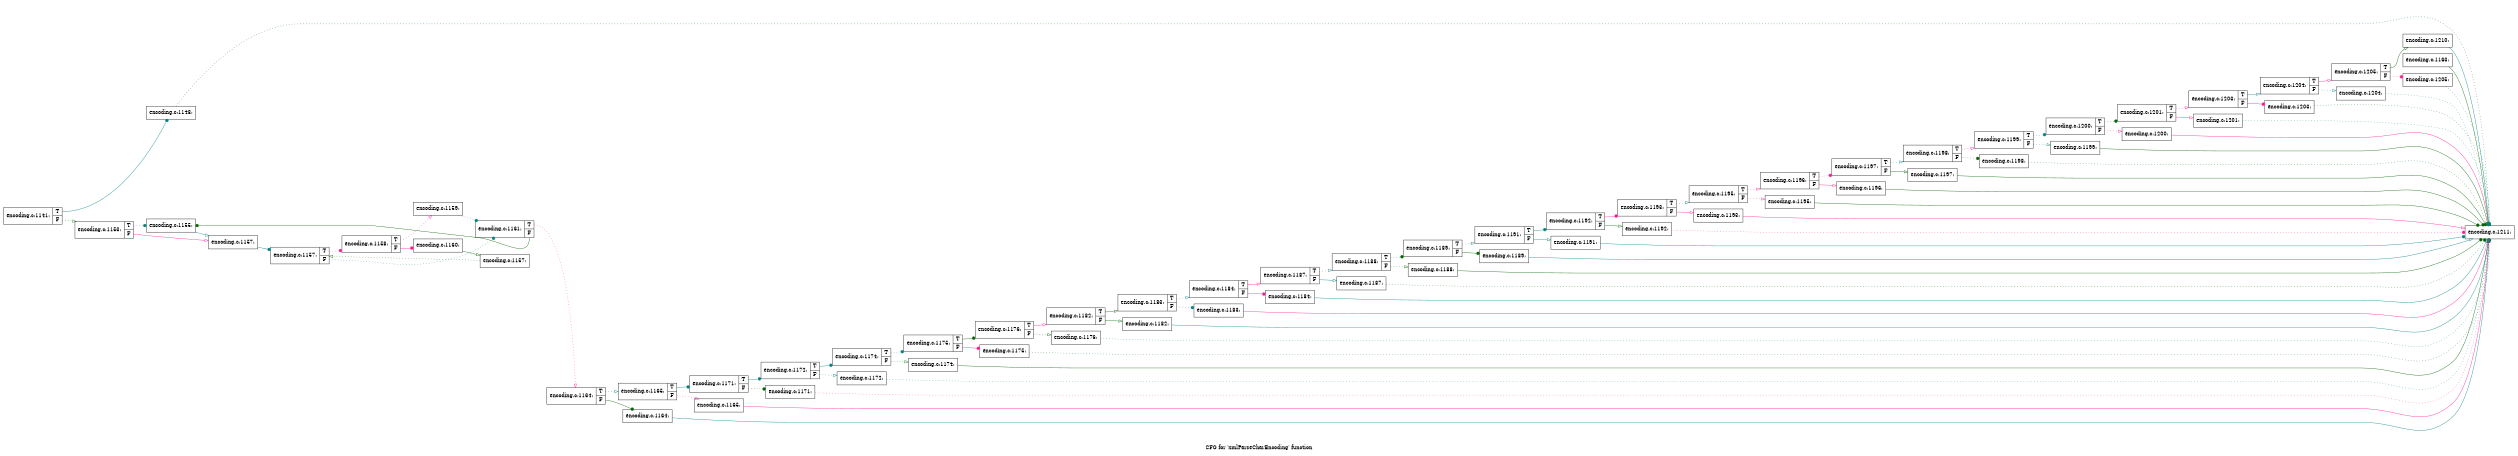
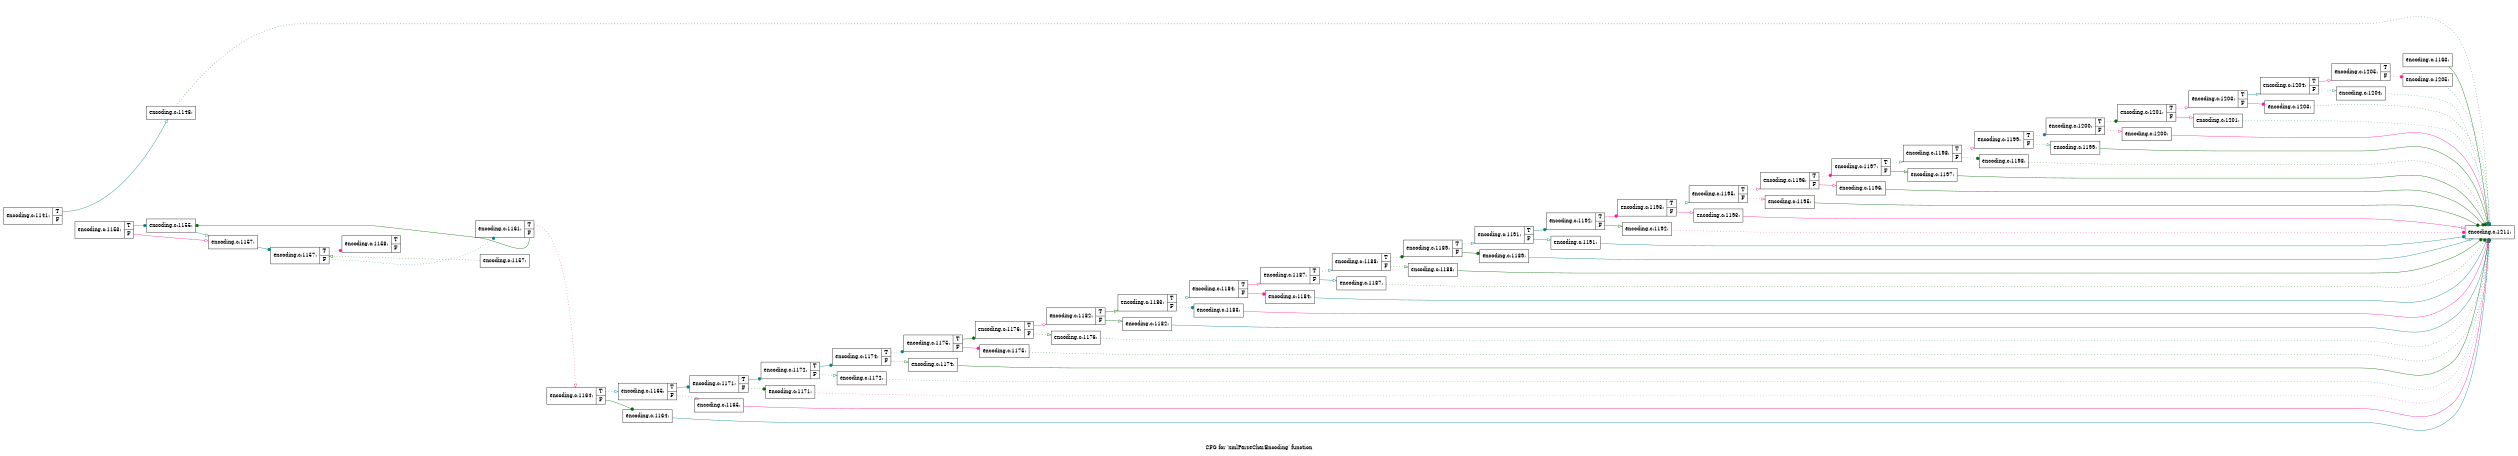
node "encoding.c:1210:": removed
edge "encoding.c:1141:" -> "encoding.c:1148:": arrowhead dot -> onormal
node "encoding.c:1159:": removed
edge "encoding.c:1141:" -> "encoding.c:1153:": removed
edge "encoding.c:1153:" -> "encoding.c:1155:": style dotted -> solid
node "encoding.c:1160:": removed
